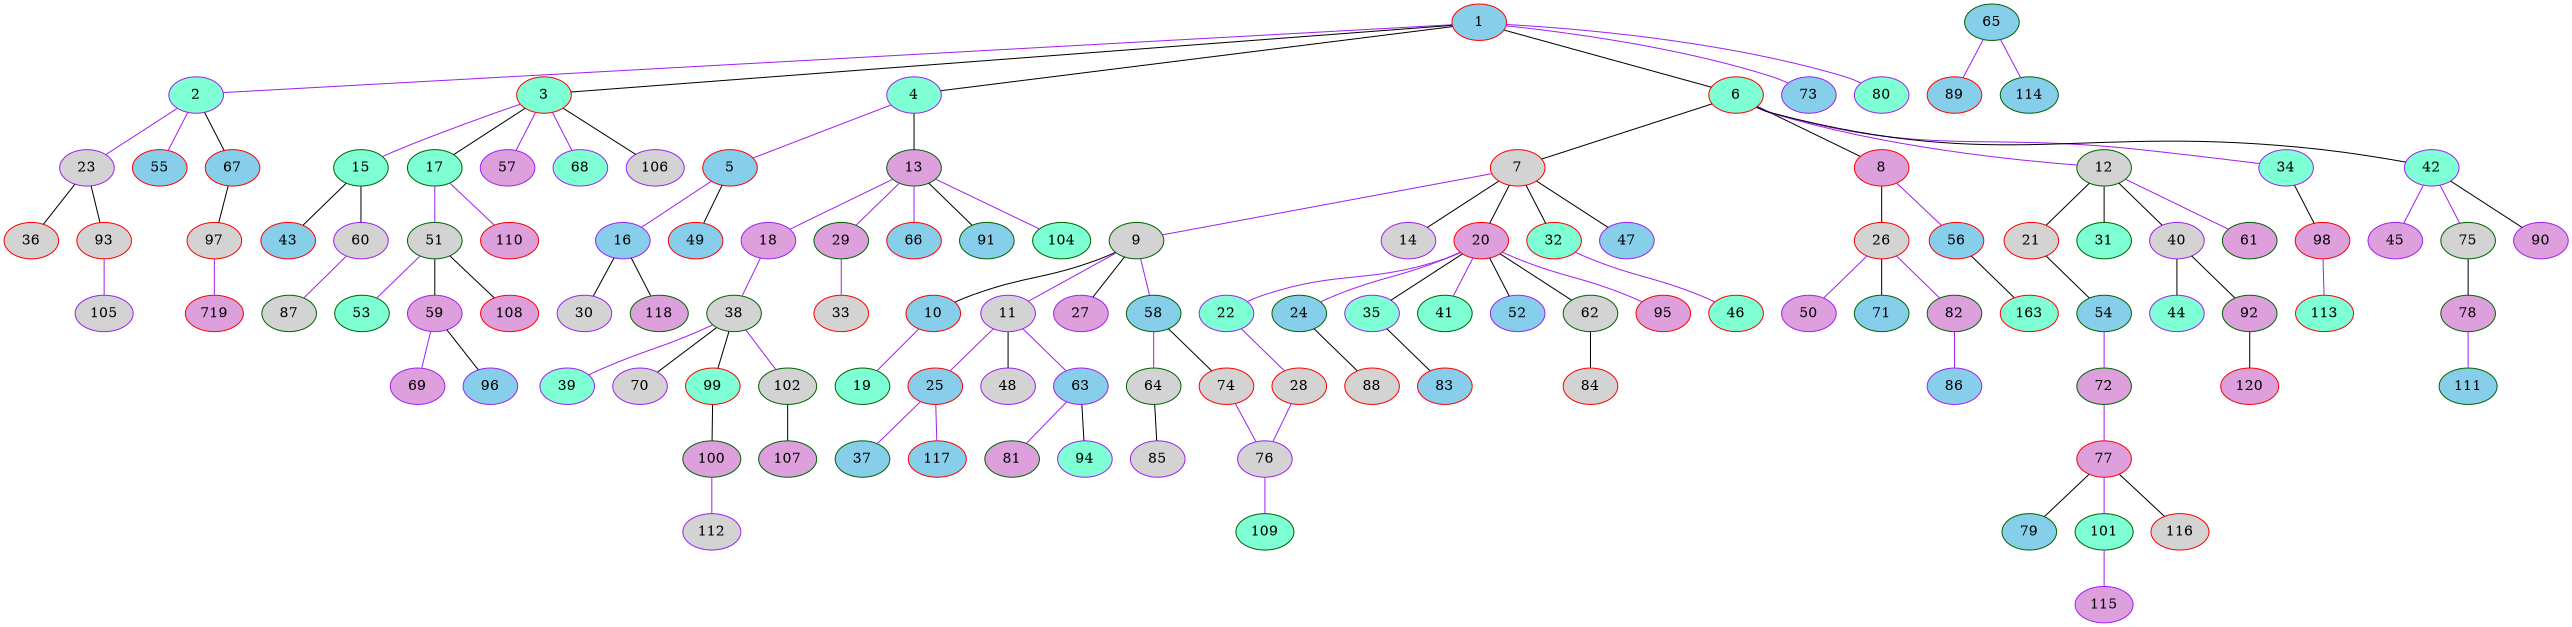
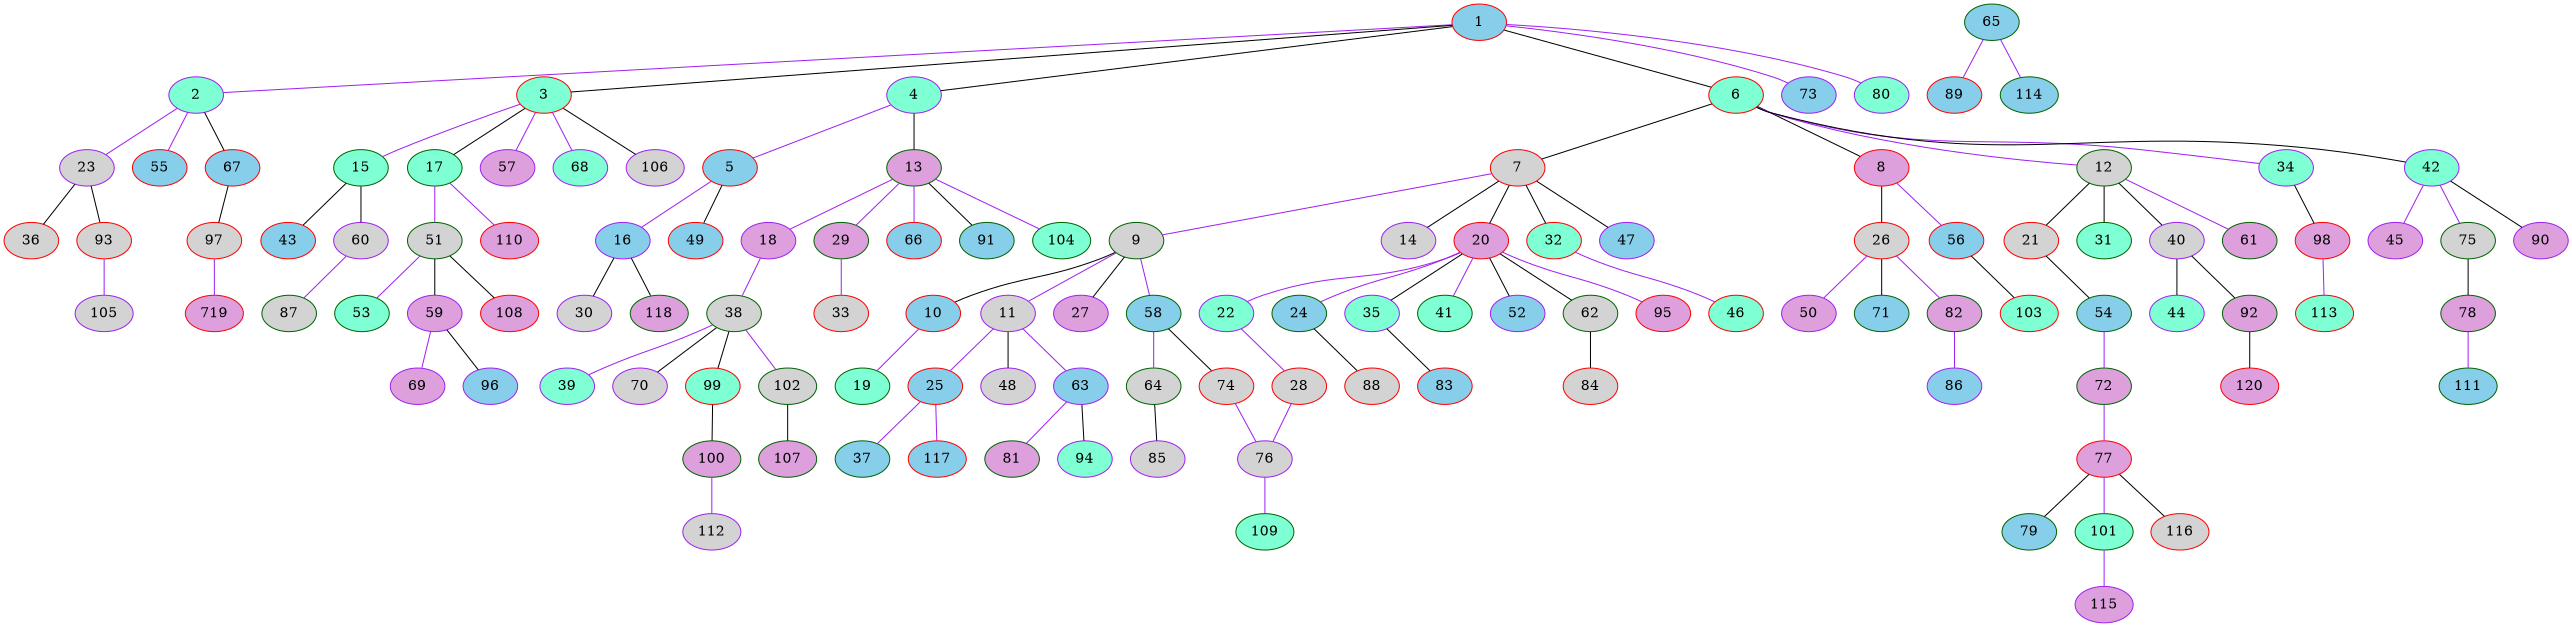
node "163": label "163" -> "103"
